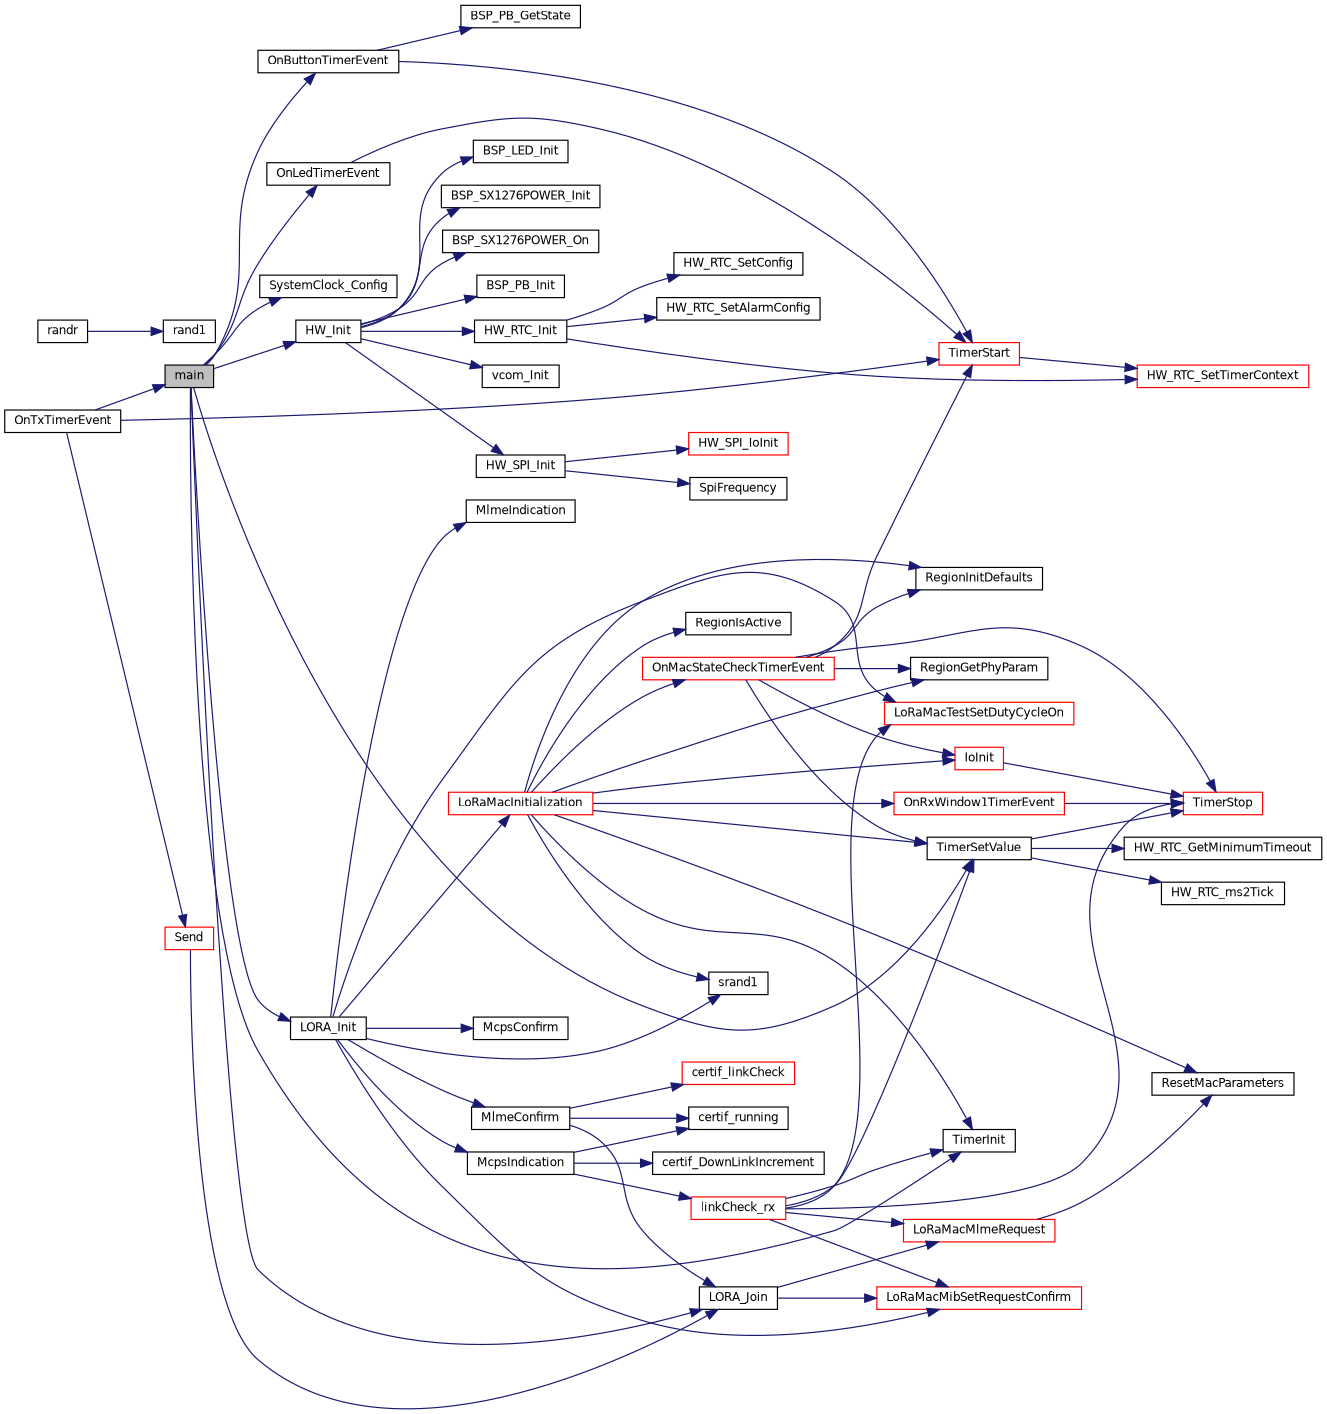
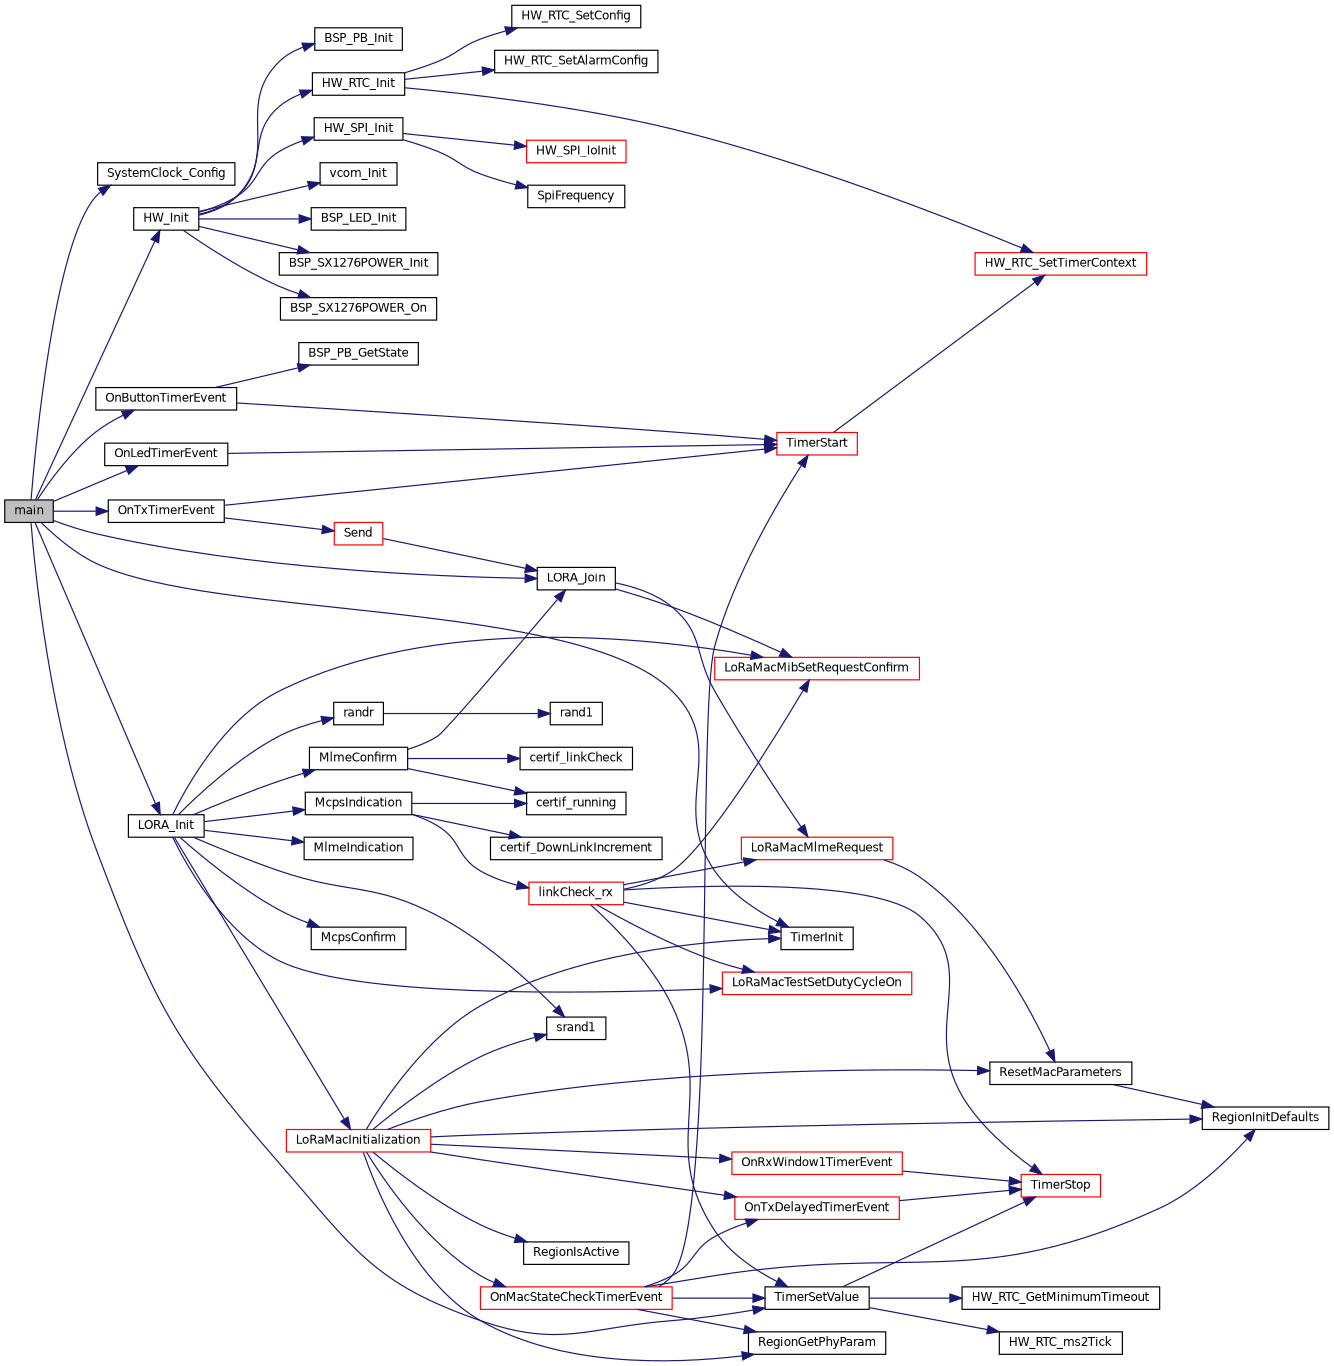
edge "OnTxTimerEvent" -> "main": reversed
edge "OnMacStateCheckTimerEvent" -> "TimerStop": removed
edge "LORA_Init" -> "randr": added
node "IoInit": label "IoInit" -> "OnTxDelayedTimerEvent"
edge "LoRaMacInitialization" -> "TimerSetValue": removed
node "certif_linkCheck": color red -> black
edge "ResetMacParameters" -> "RegionInitDefaults": added
